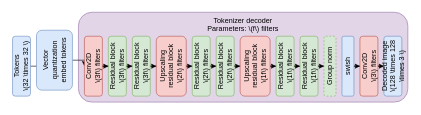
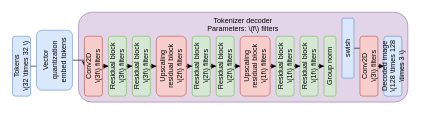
node "Group norm": style dashed -> solid
node "swish": moved (348, 66) -> (348, 48)
